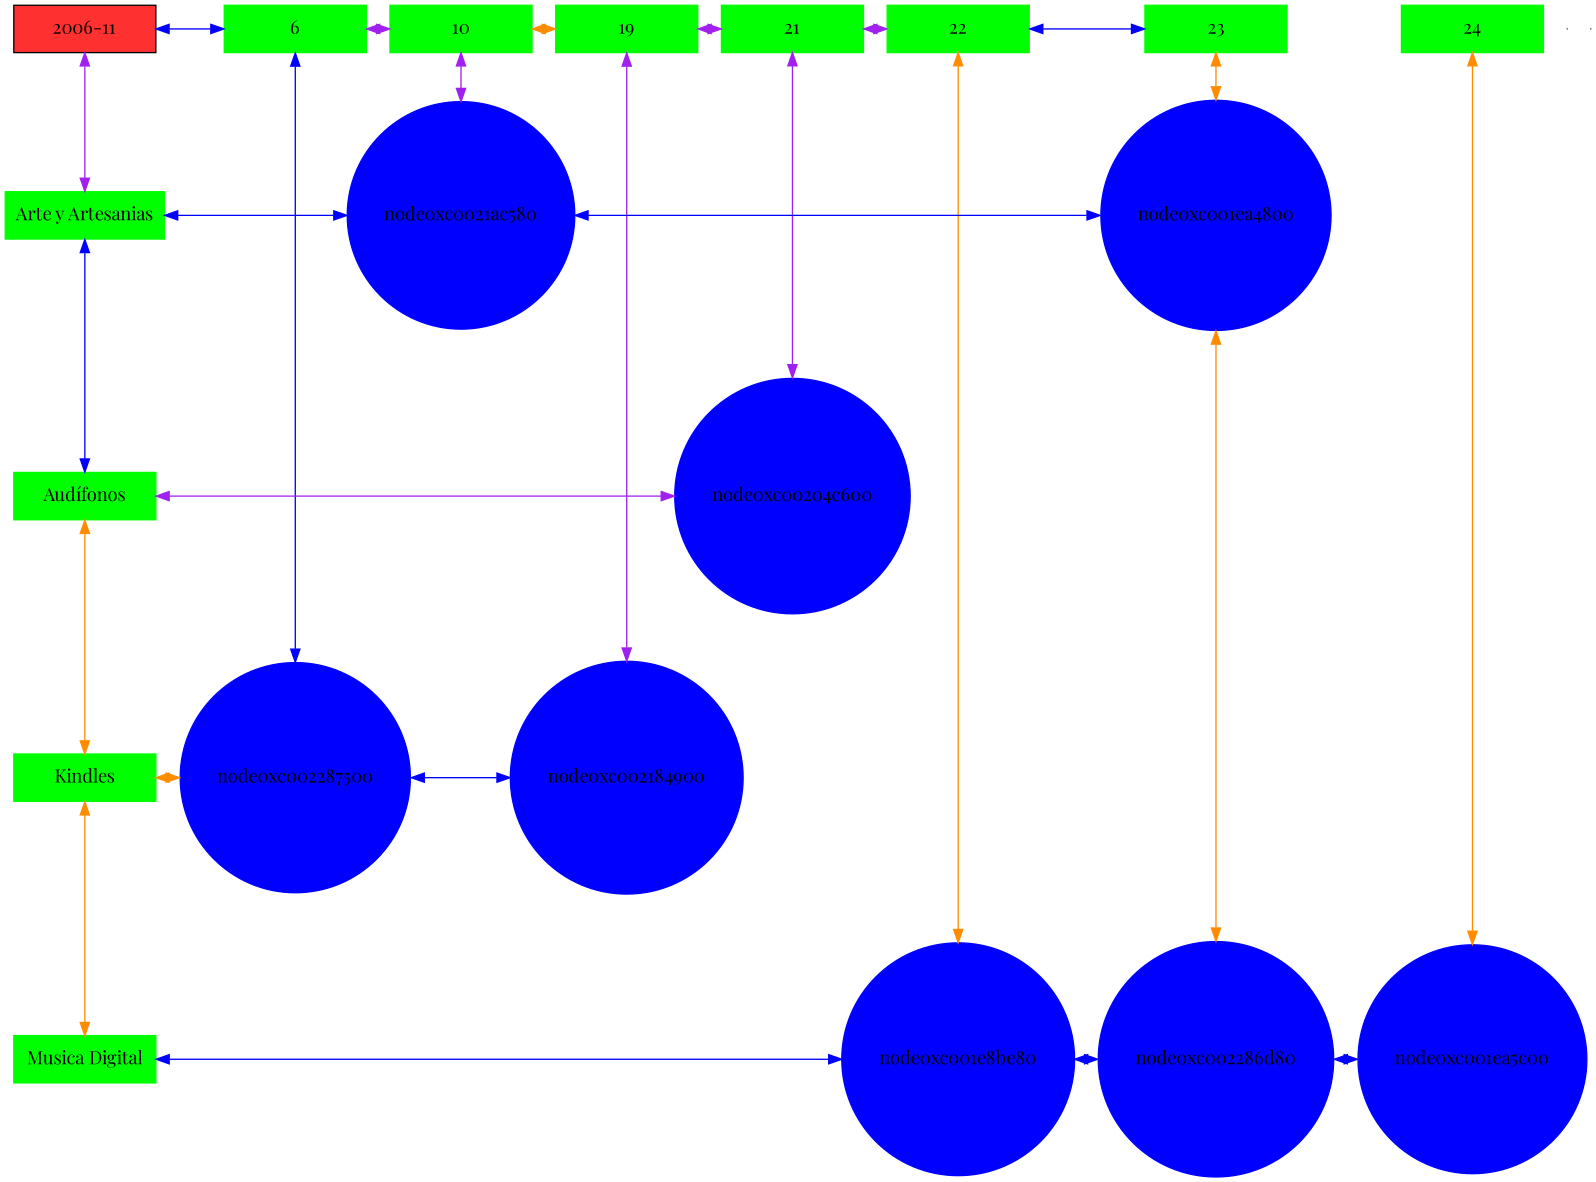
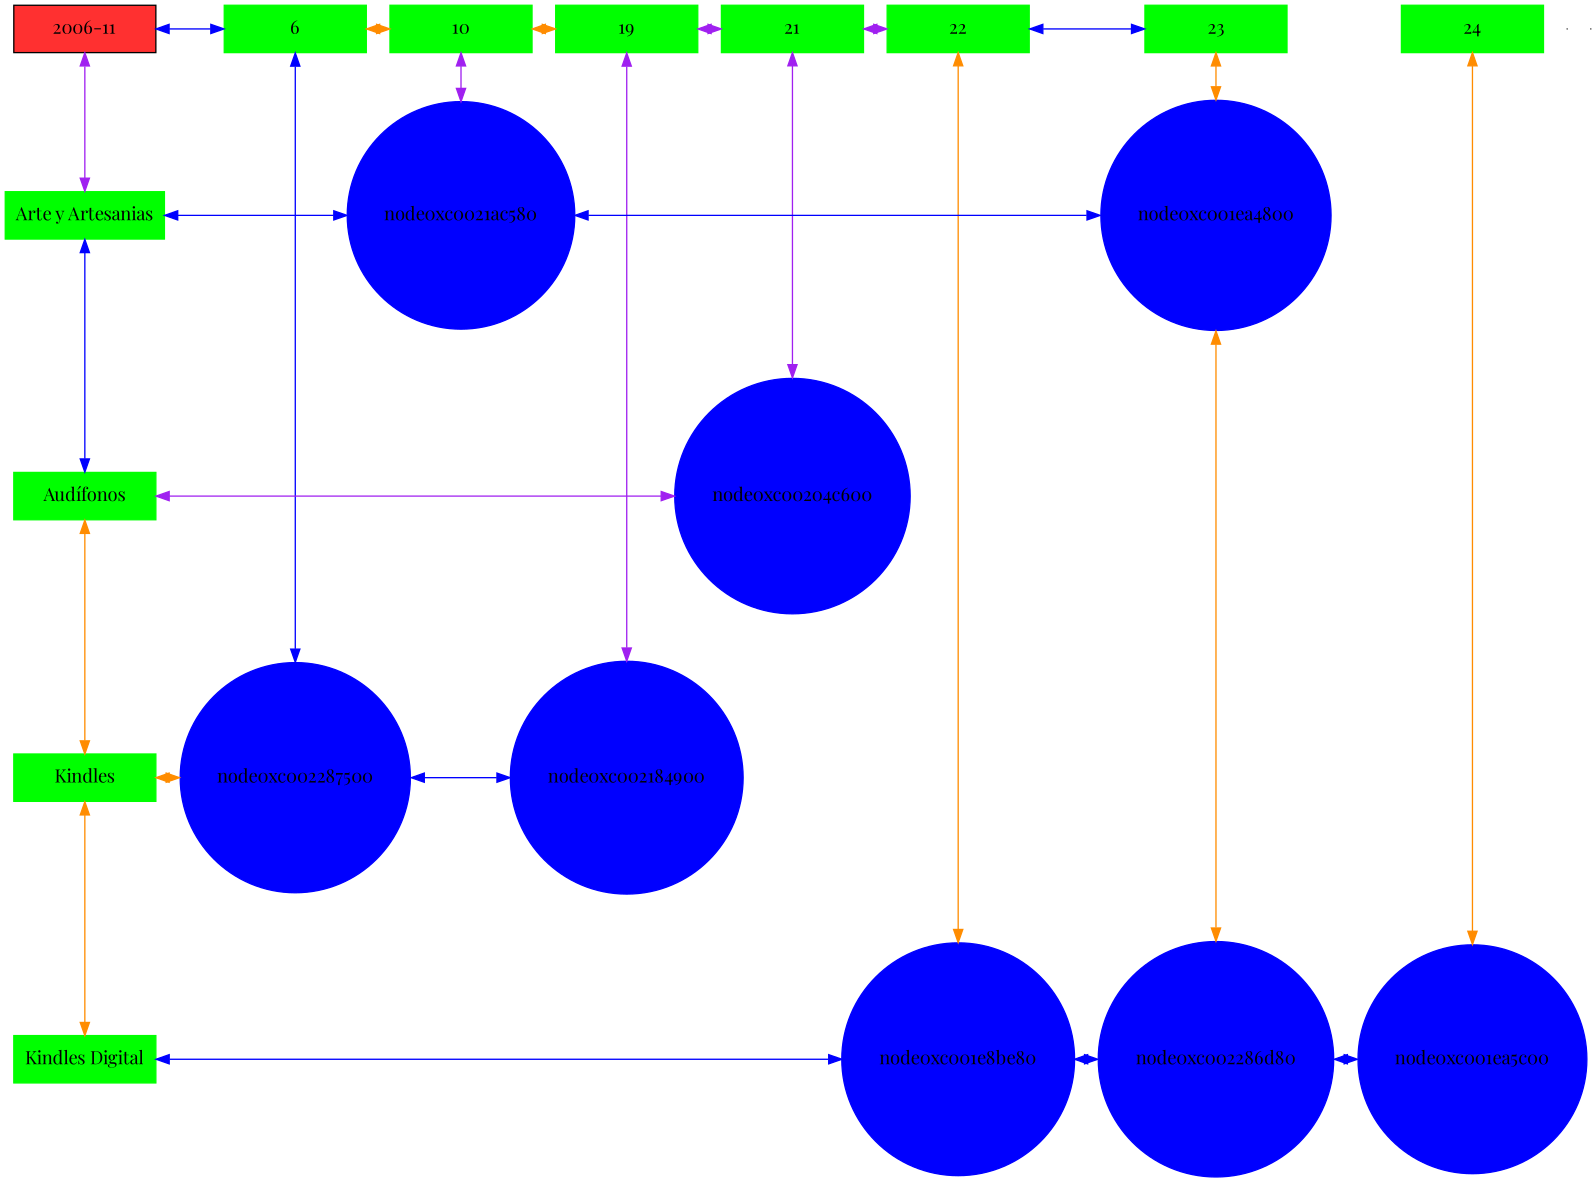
edge "6" -- "10": color purple -> darkorange
node "Musica Digital": label "Musica Digital" -> "Kindles Digital"
